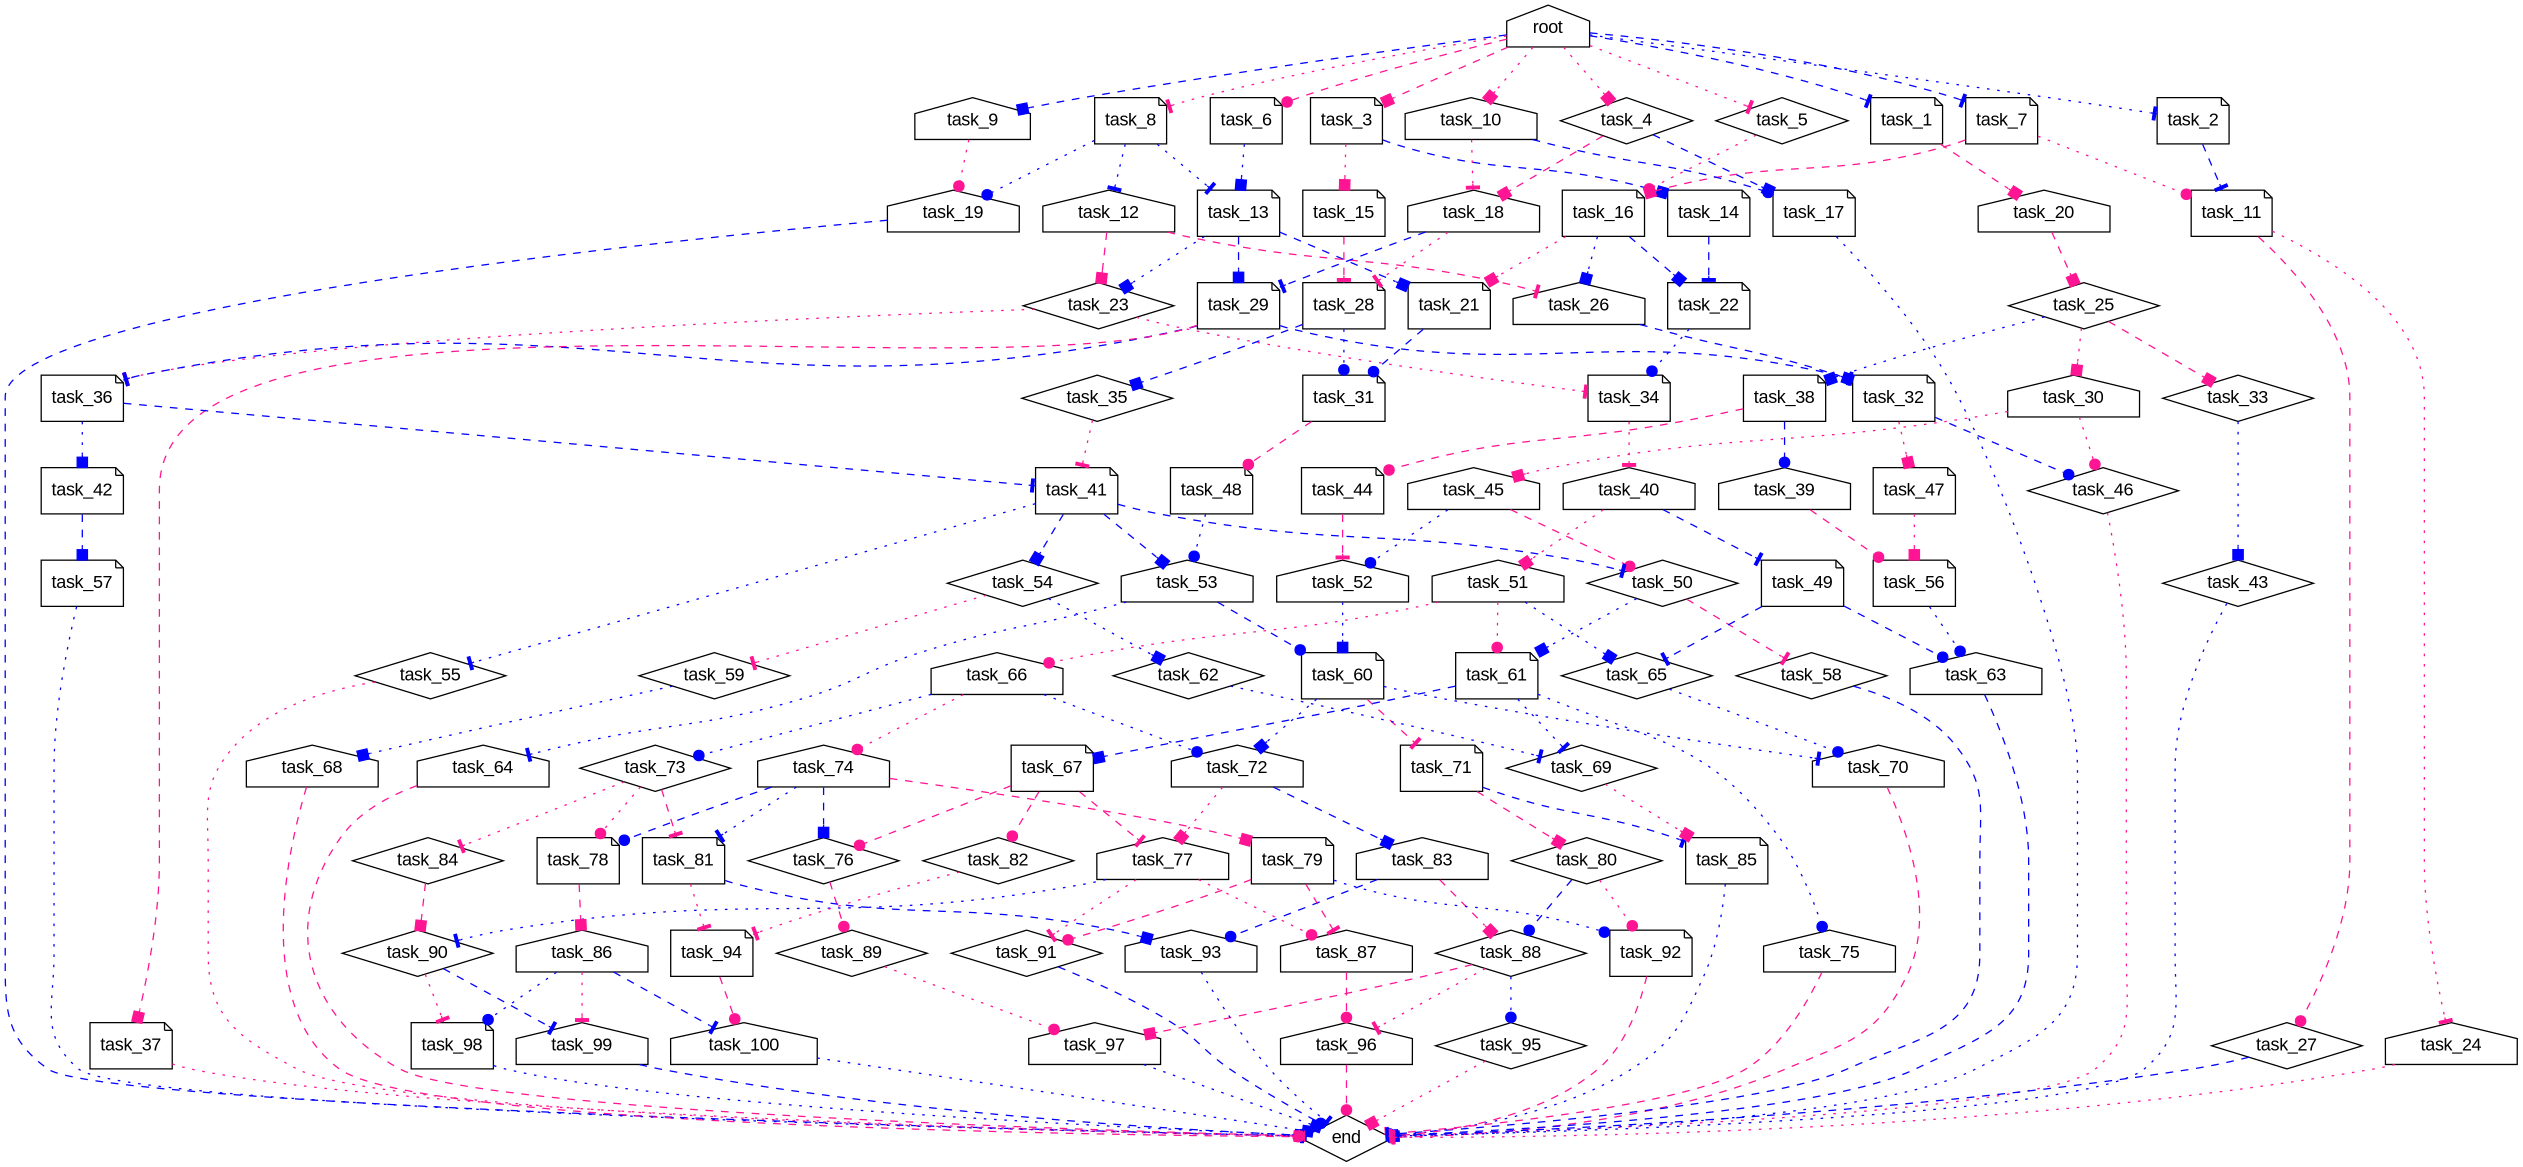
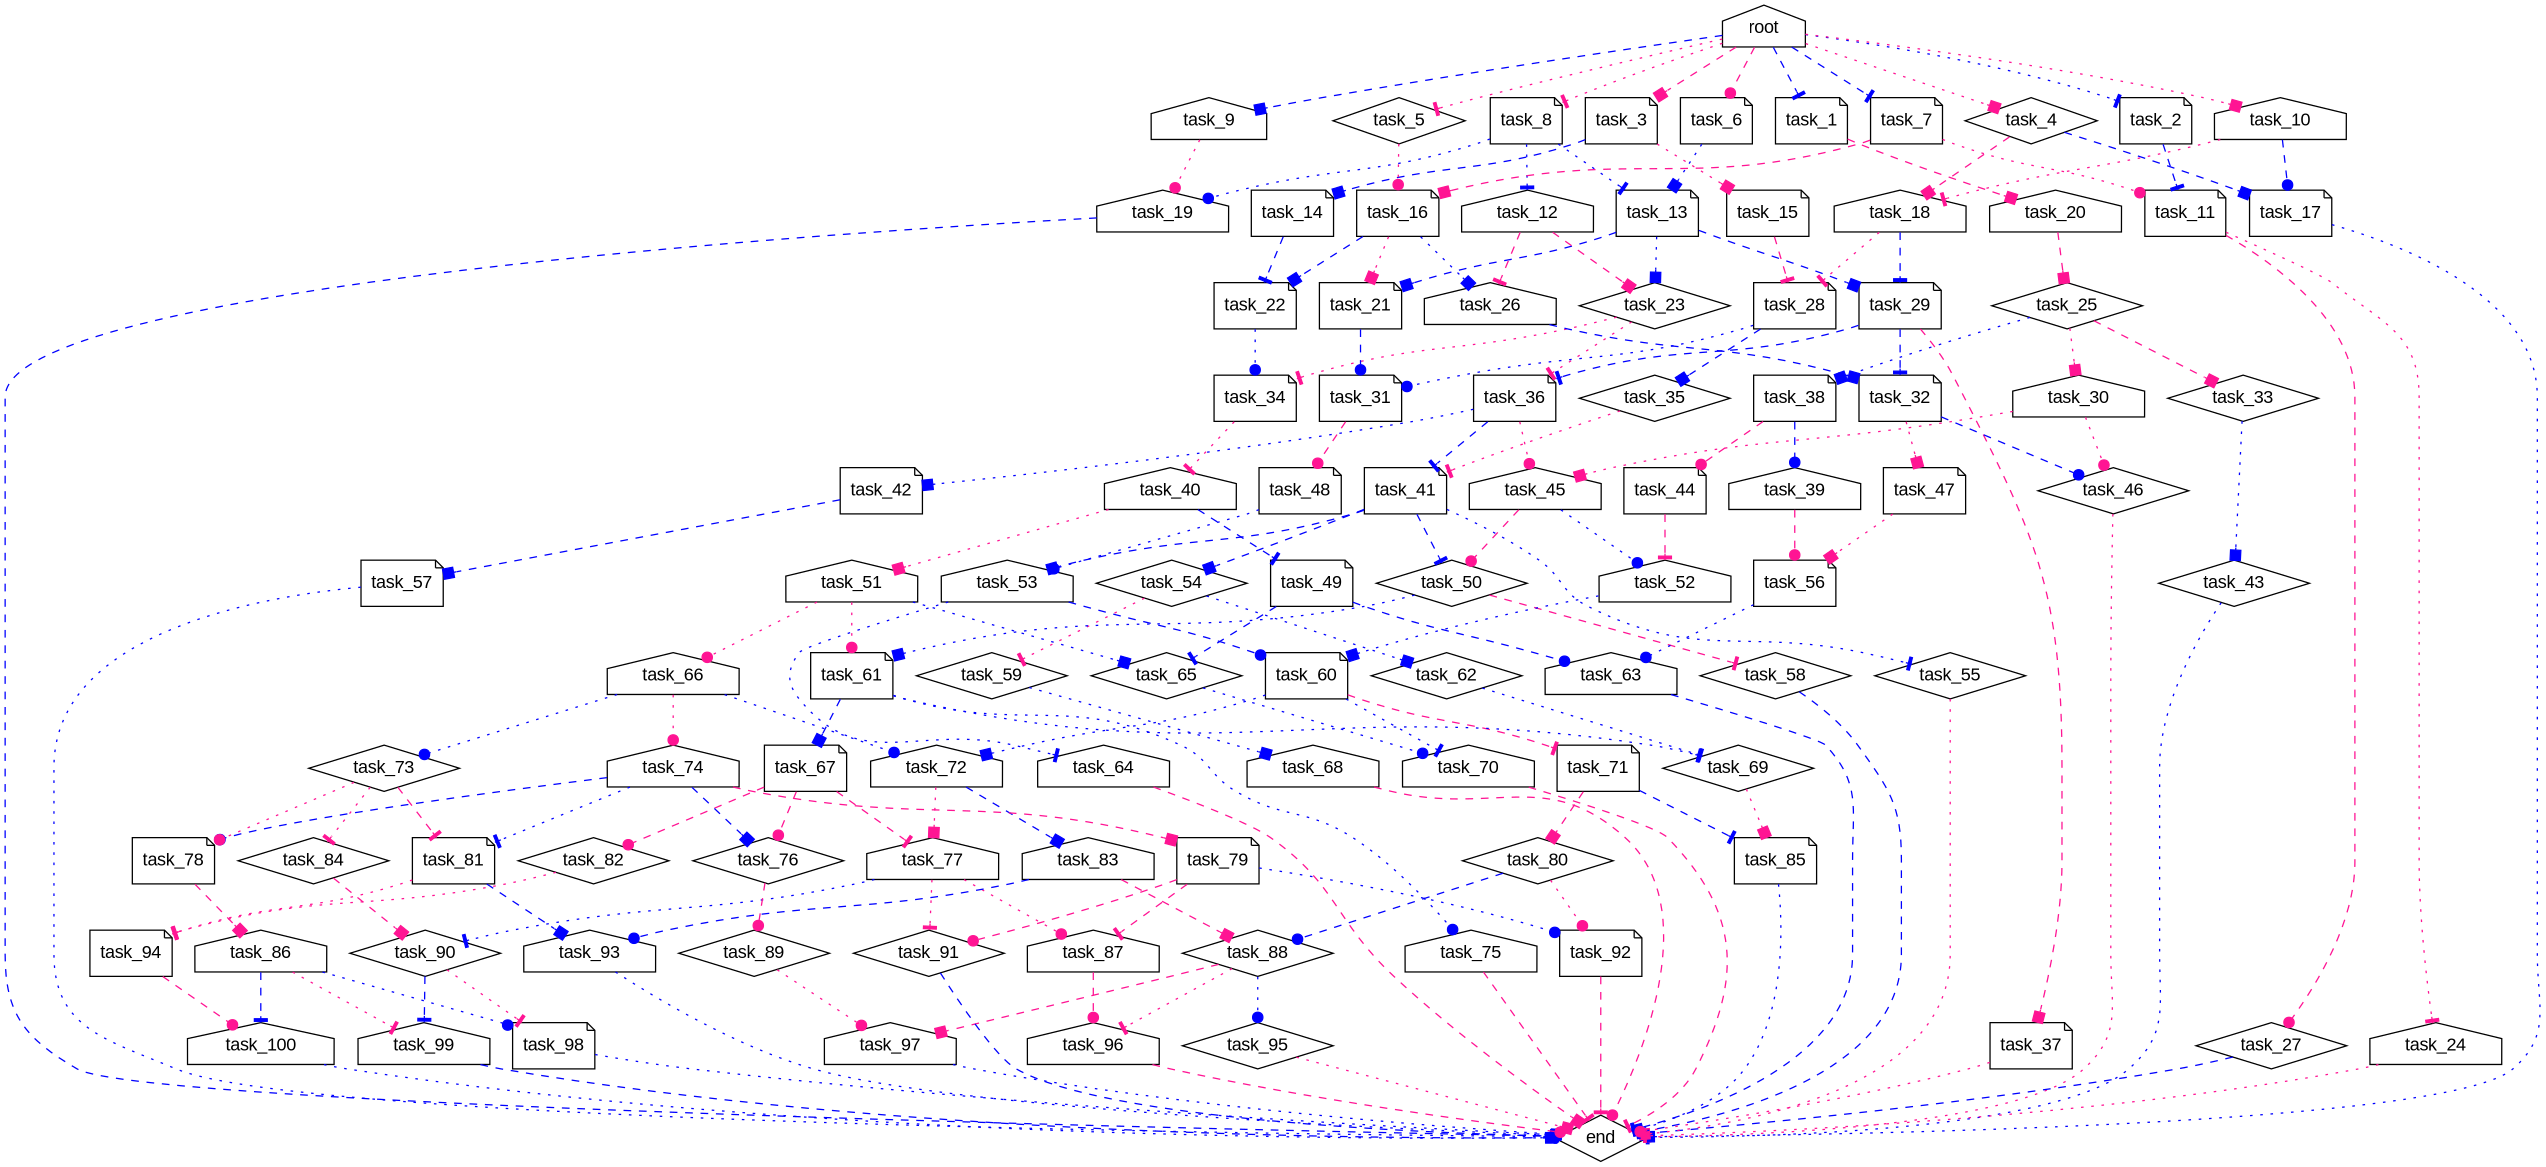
edge "task_36" -> "task_45": added
